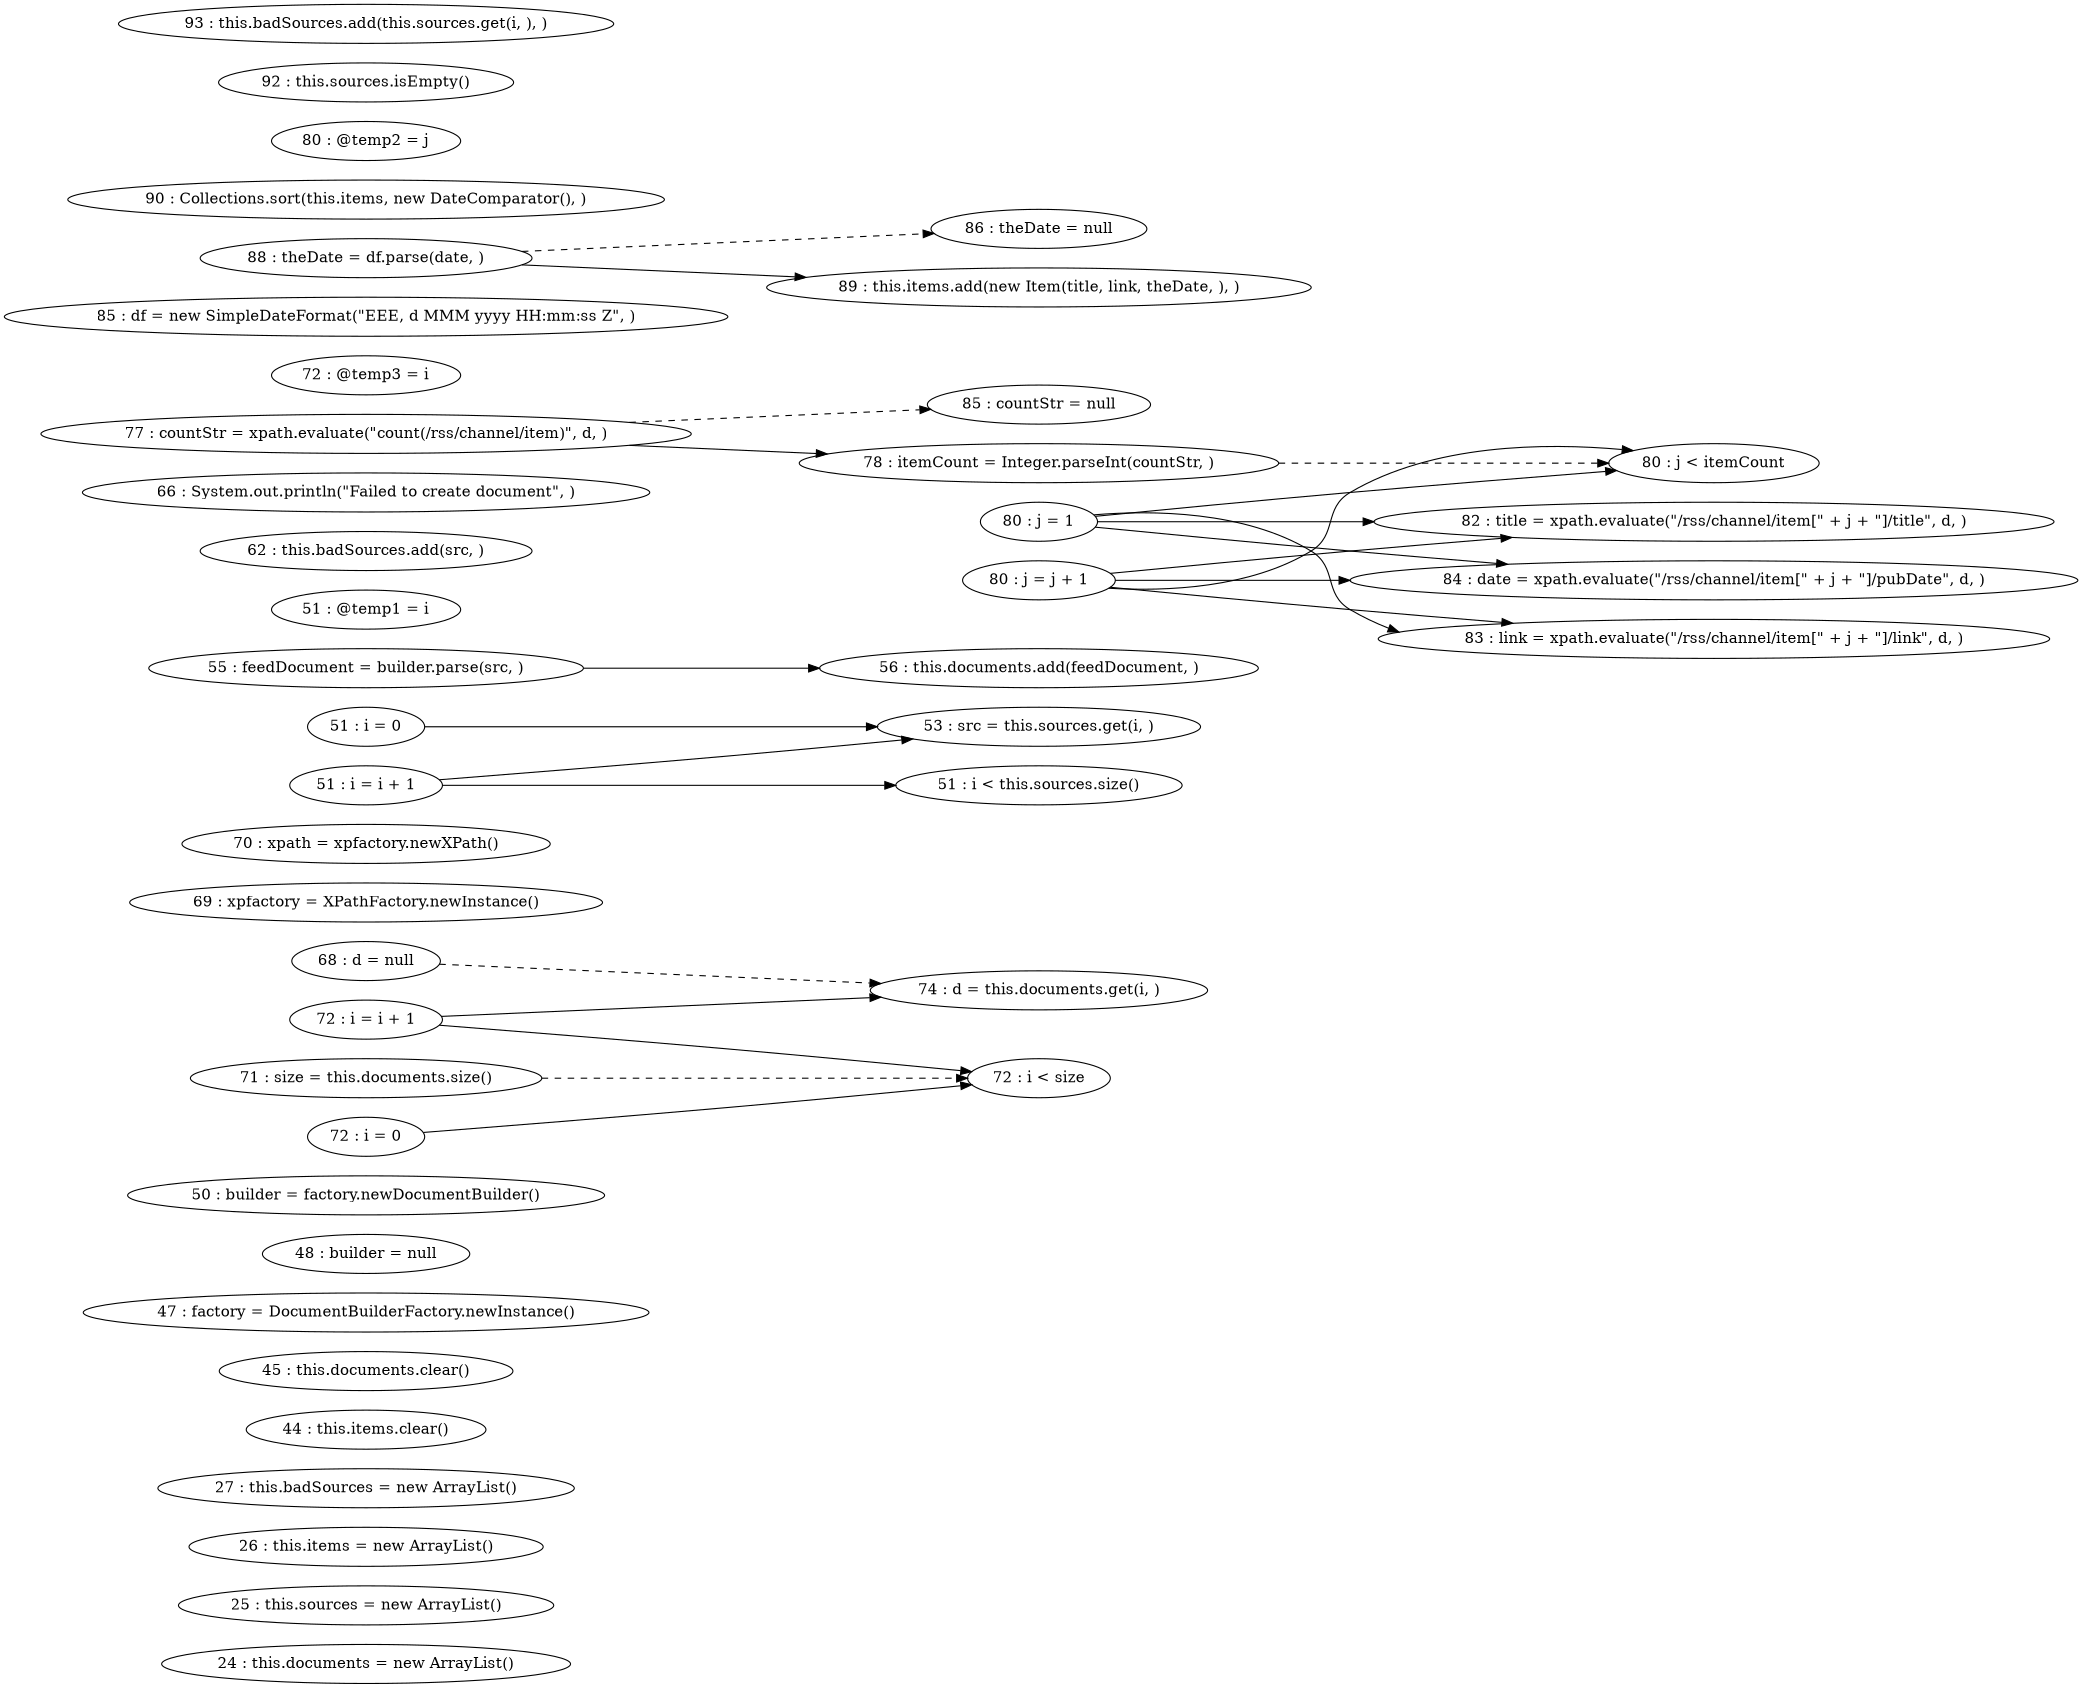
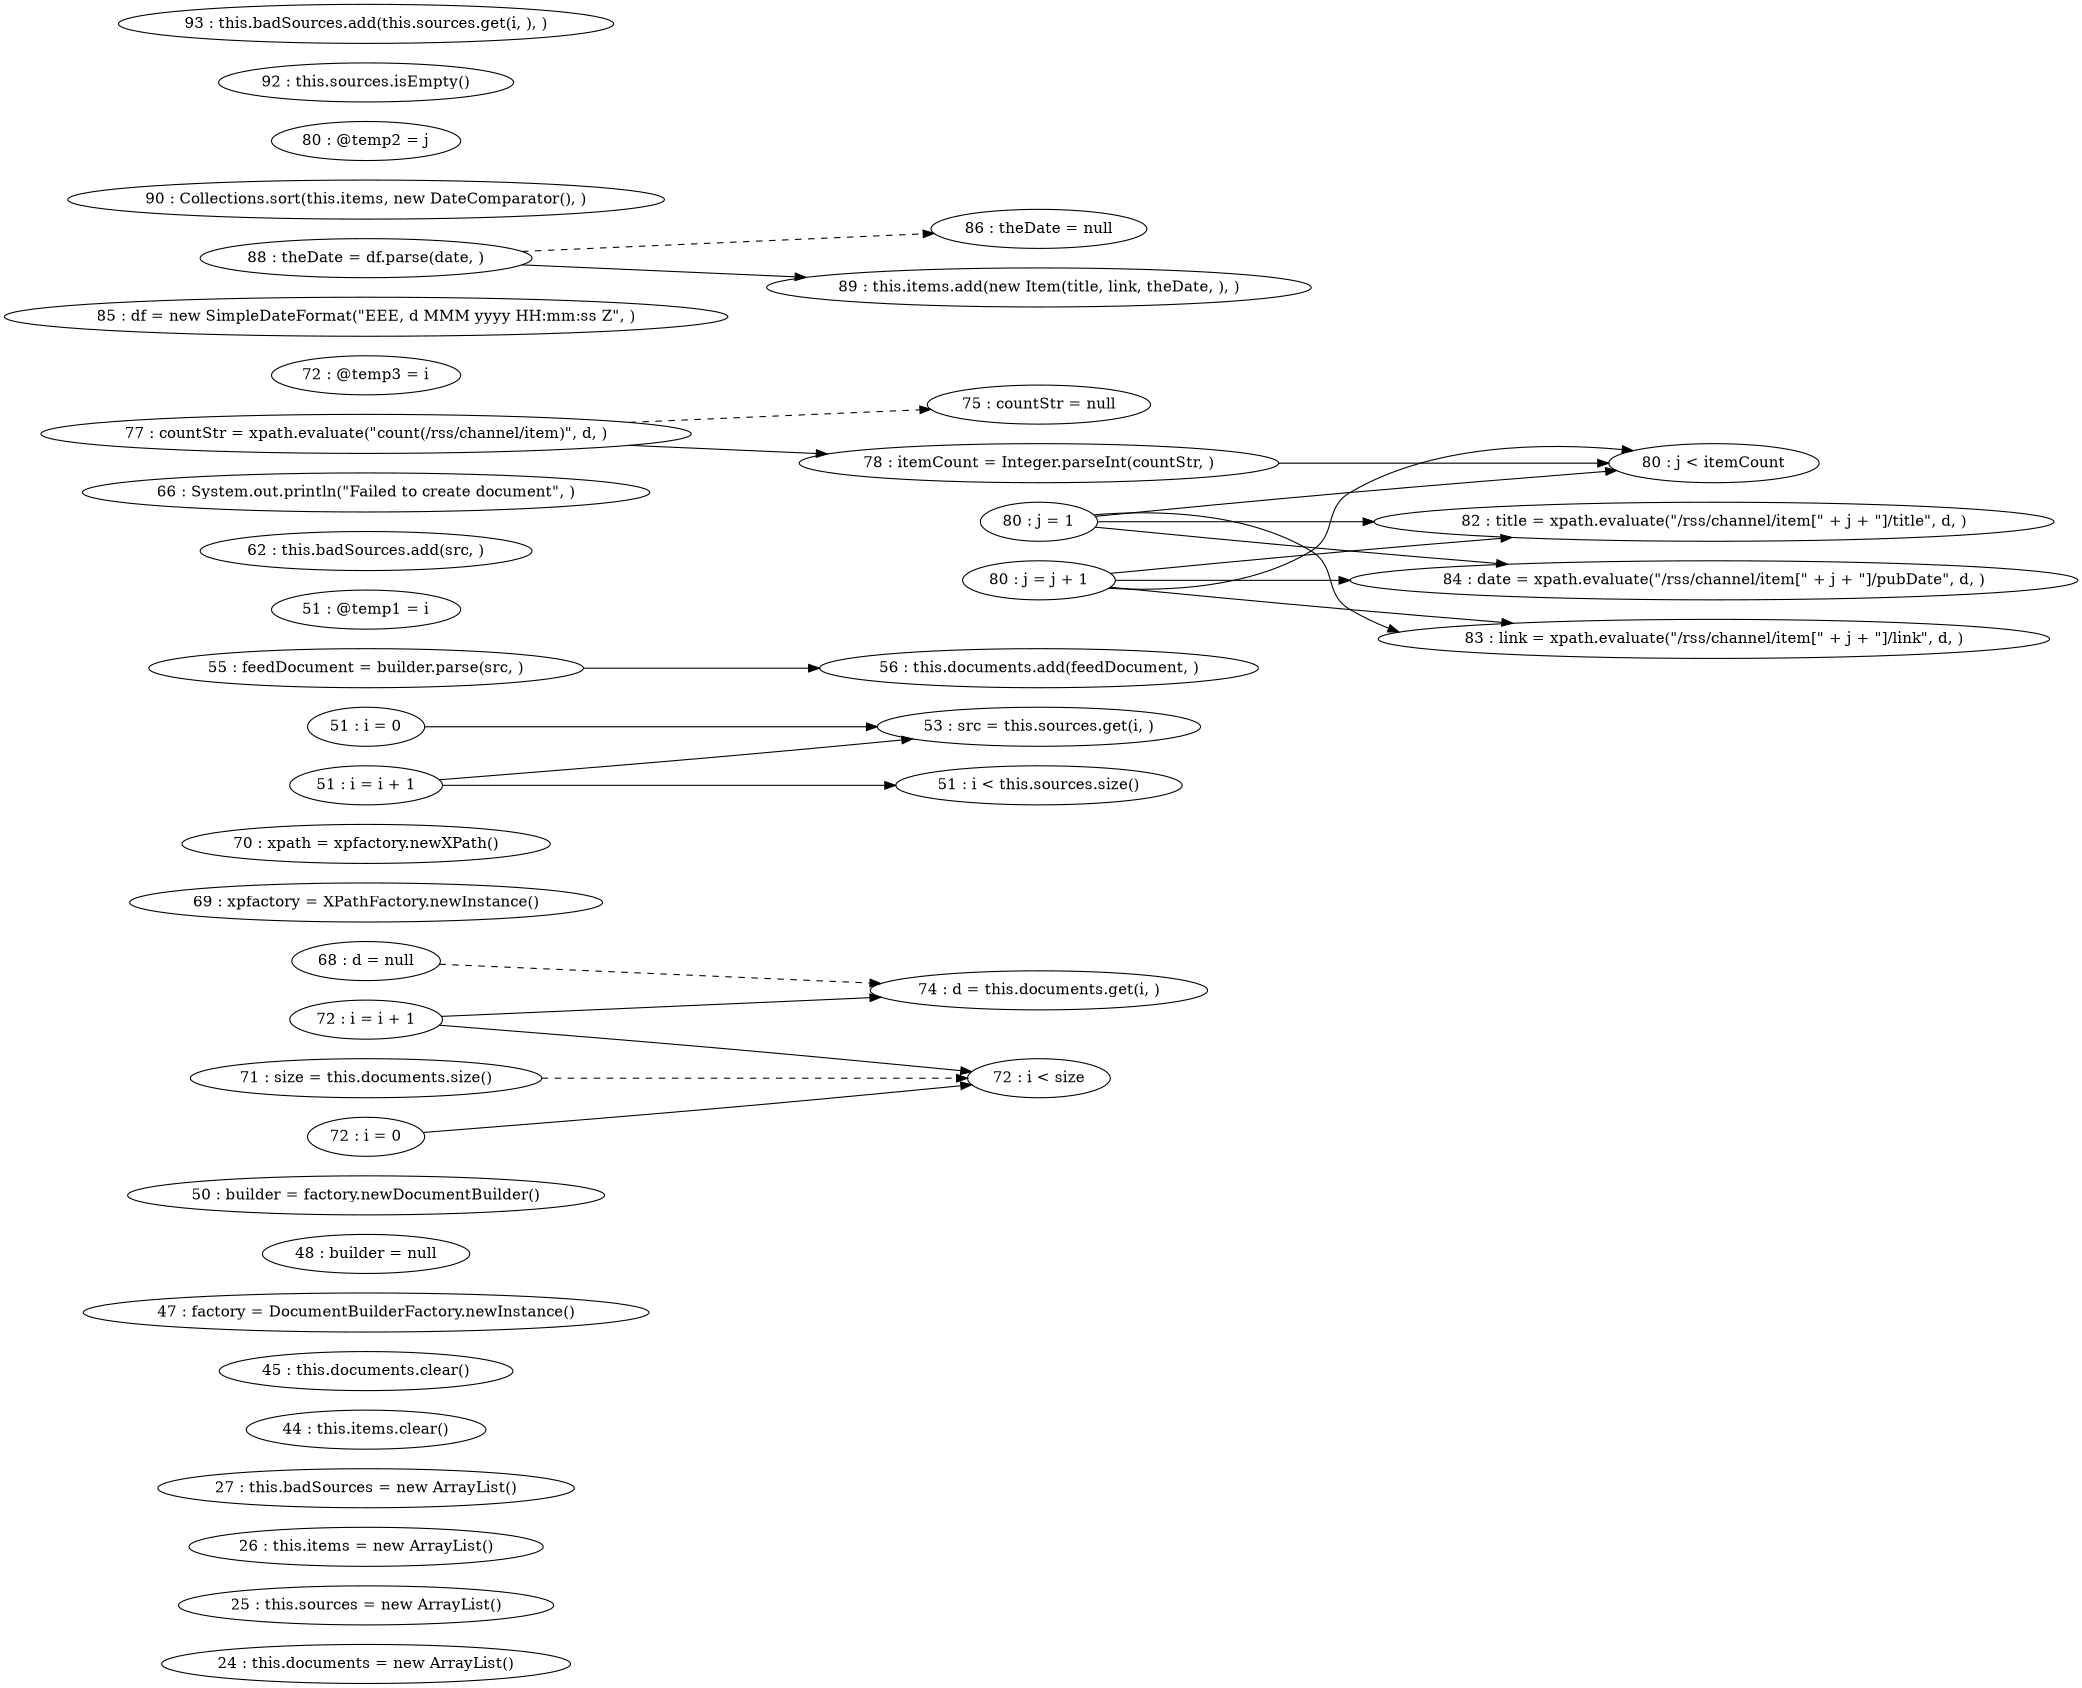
node "85 : countStr = null": label "85 : countStr = null" -> "75 : countStr = null"
edge "78 : itemCount = Integer.parseInt(countStr, )" -> "80 : j < itemCount": style dashed -> solid
